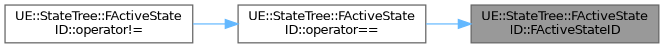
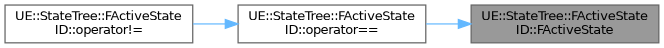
node "UE::StateTree::FActiveState ID::FActiveStateID": label "UE::StateTree::FActiveState ID::FActiveStateID" -> "UE::StateTree::FActiveState ID::FActiveState"
